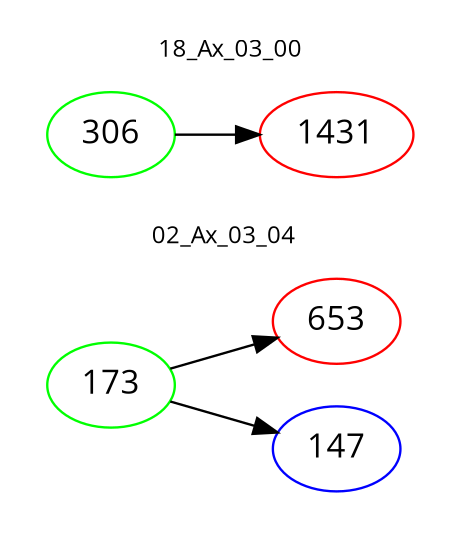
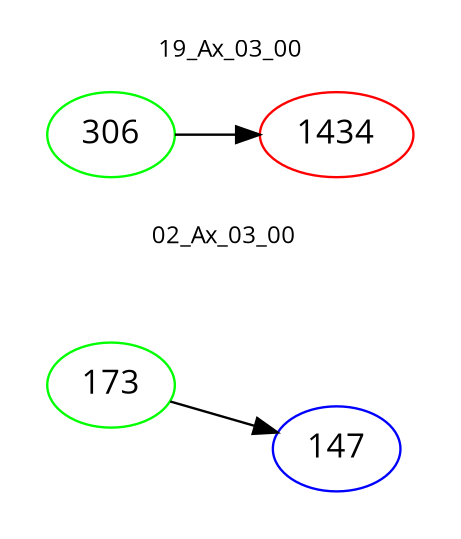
cluster "18_Ax_03_00": label "18_Ax_03_00" -> "19_Ax_03_00"
node "1431": label "1431" -> "1434"
cluster "02_Ax_03_04": label "02_Ax_03_04" -> "02_Ax_03_00"
node "653": removed
